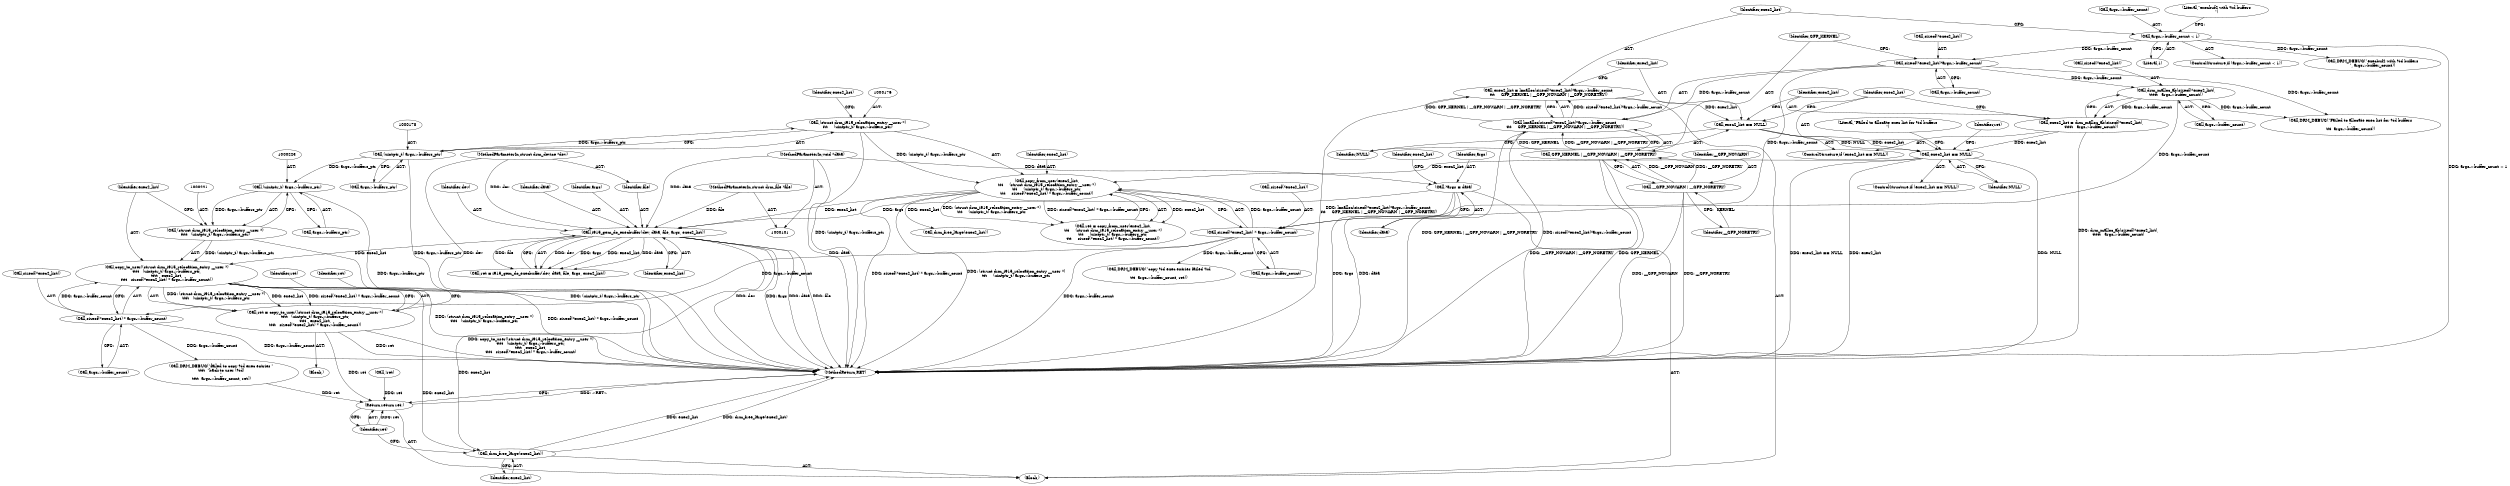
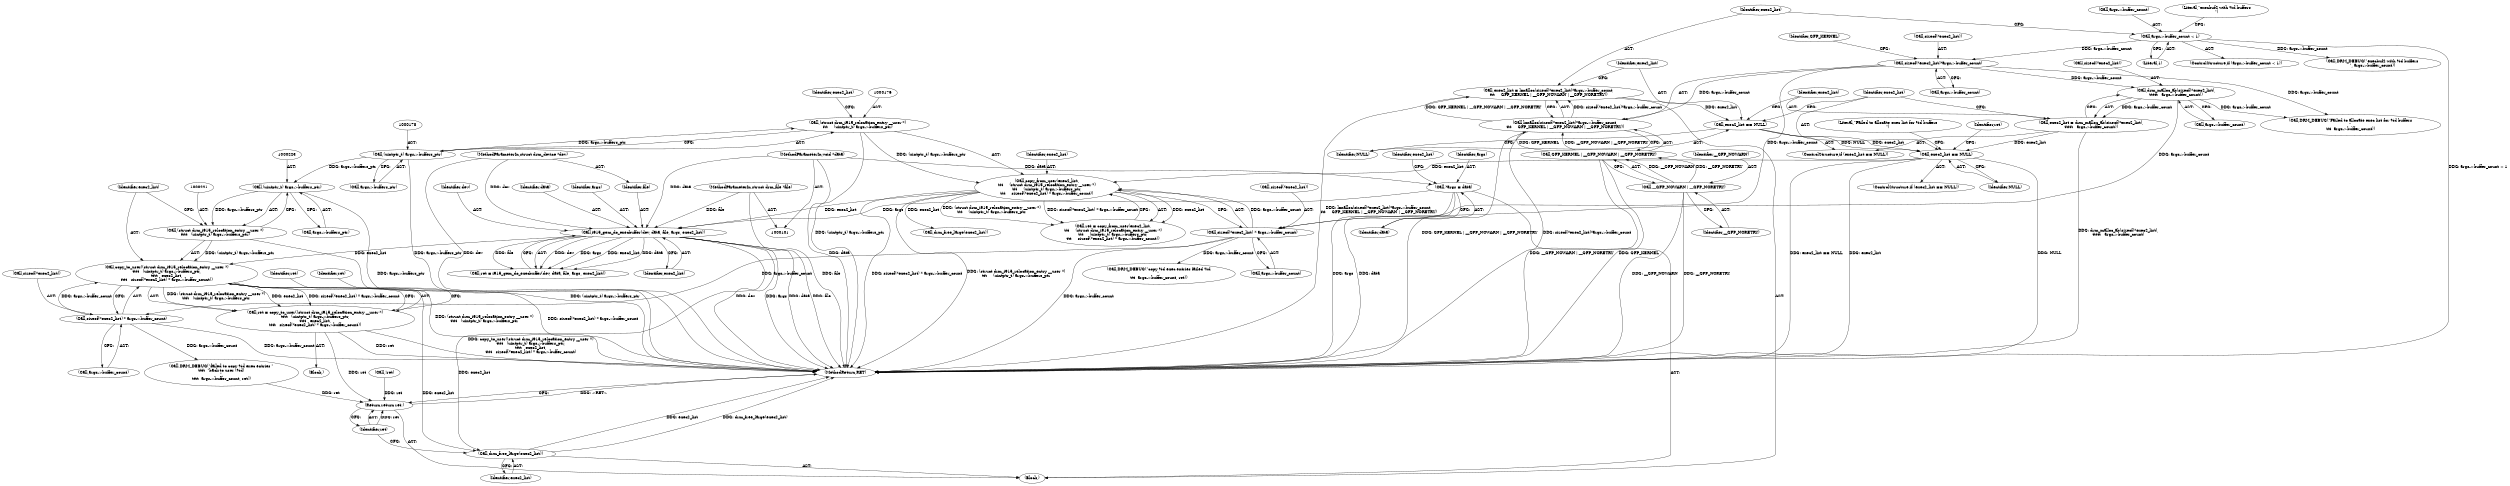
edge "(Identifier,GFP_KERNEL)" -> "(Call,GFP_KERNEL | __GFP_NOWARN | __GFP_NORETRY)": removed, label "AST:"
edge "(Identifier,__GFP_NORETRY)" -> "(Call,__GFP_NOWARN | __GFP_NORETRY)": label "KERNEL: " -> "AST: "
edge "(MethodParameterIn,struct drm_file *file)" -> "(MethodReturn,RET)": added, label "DDG: file"
